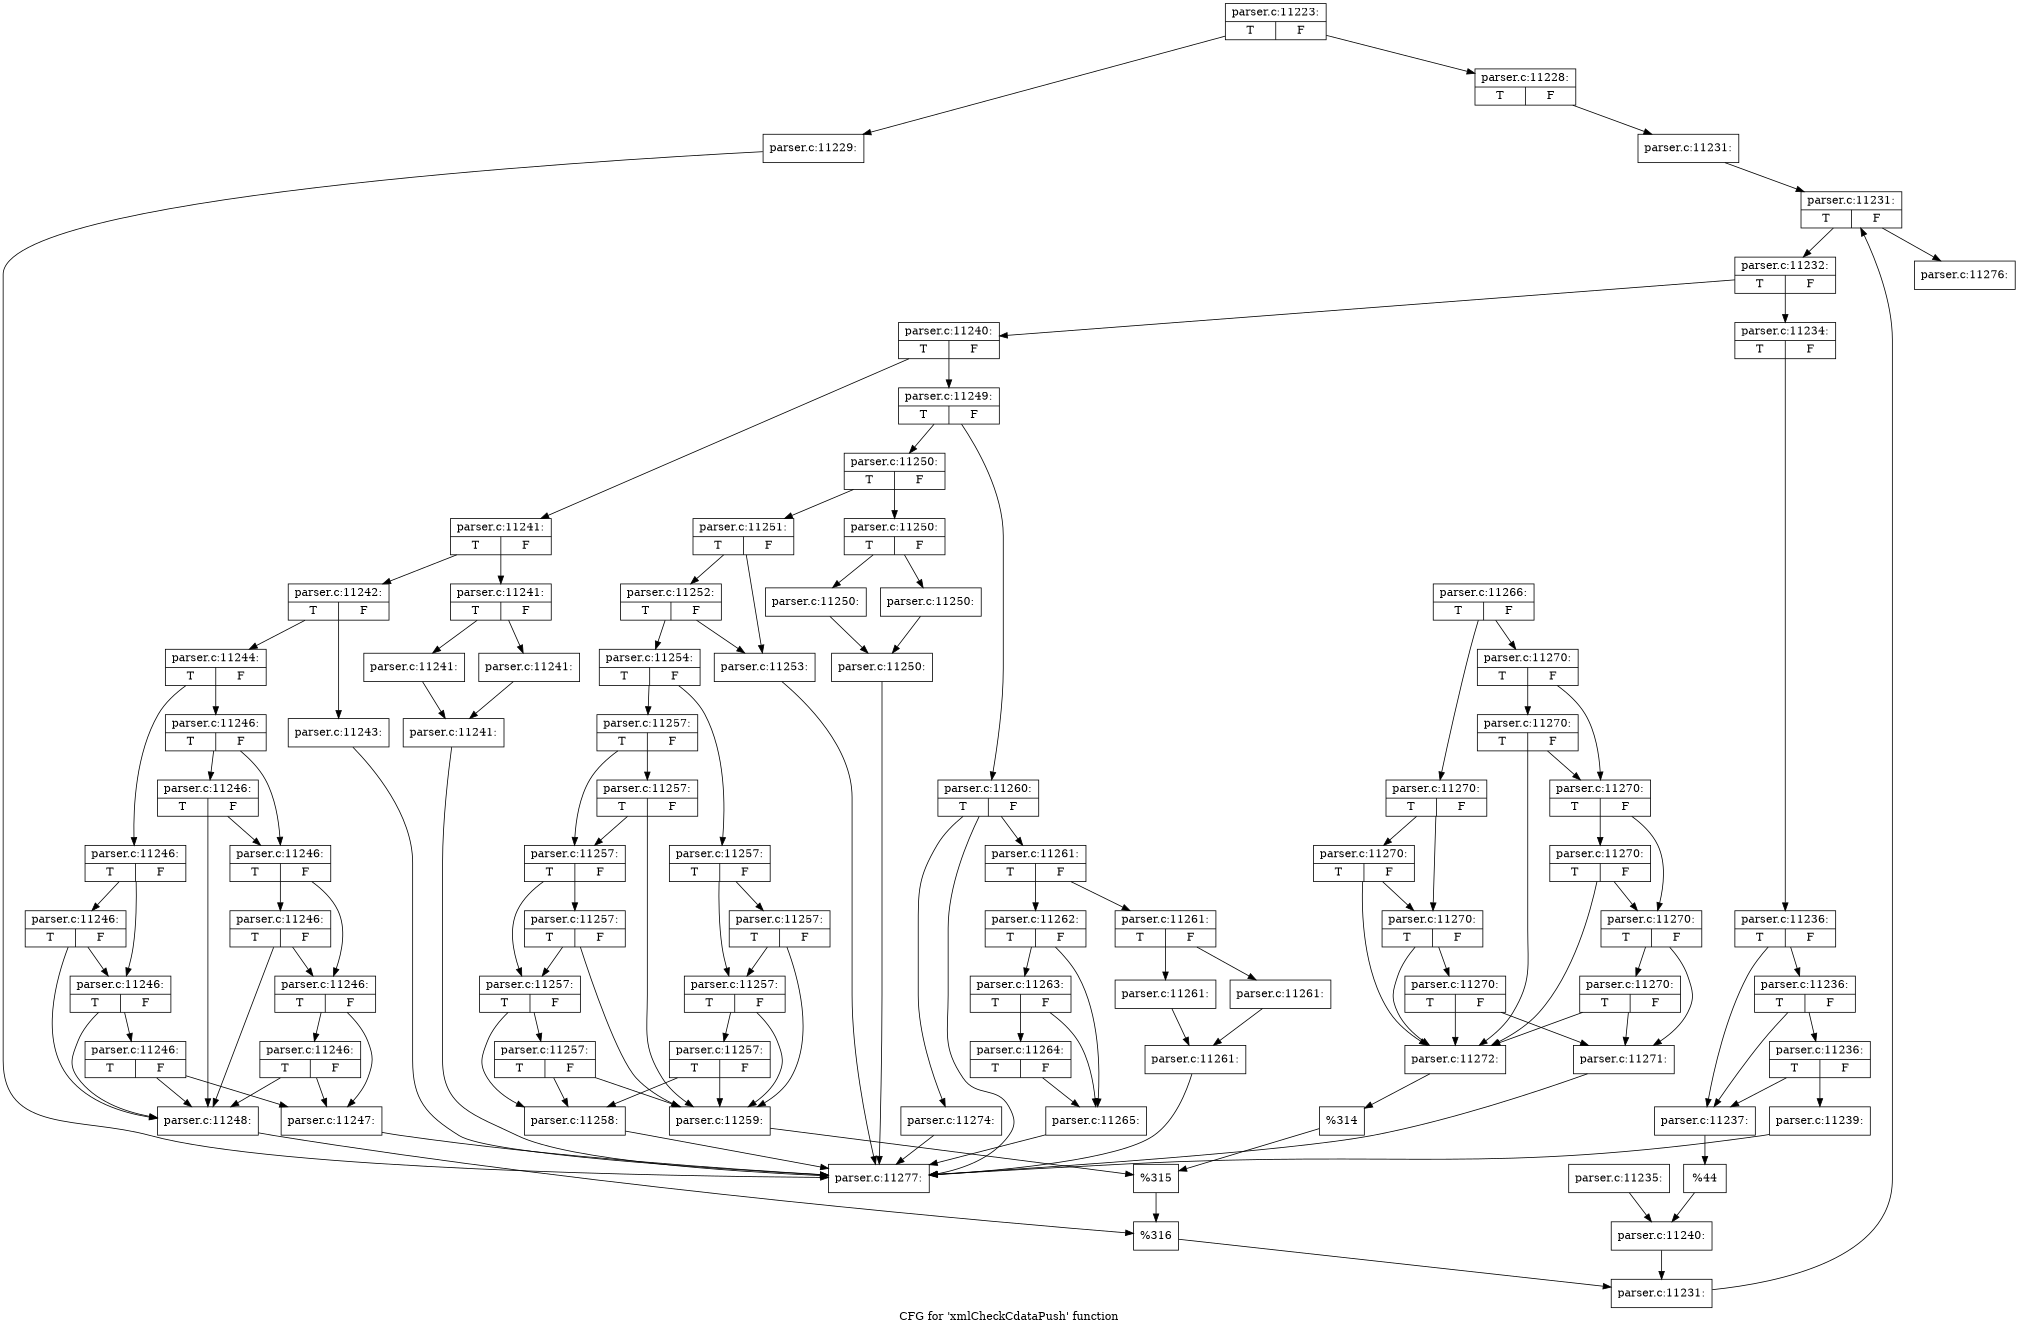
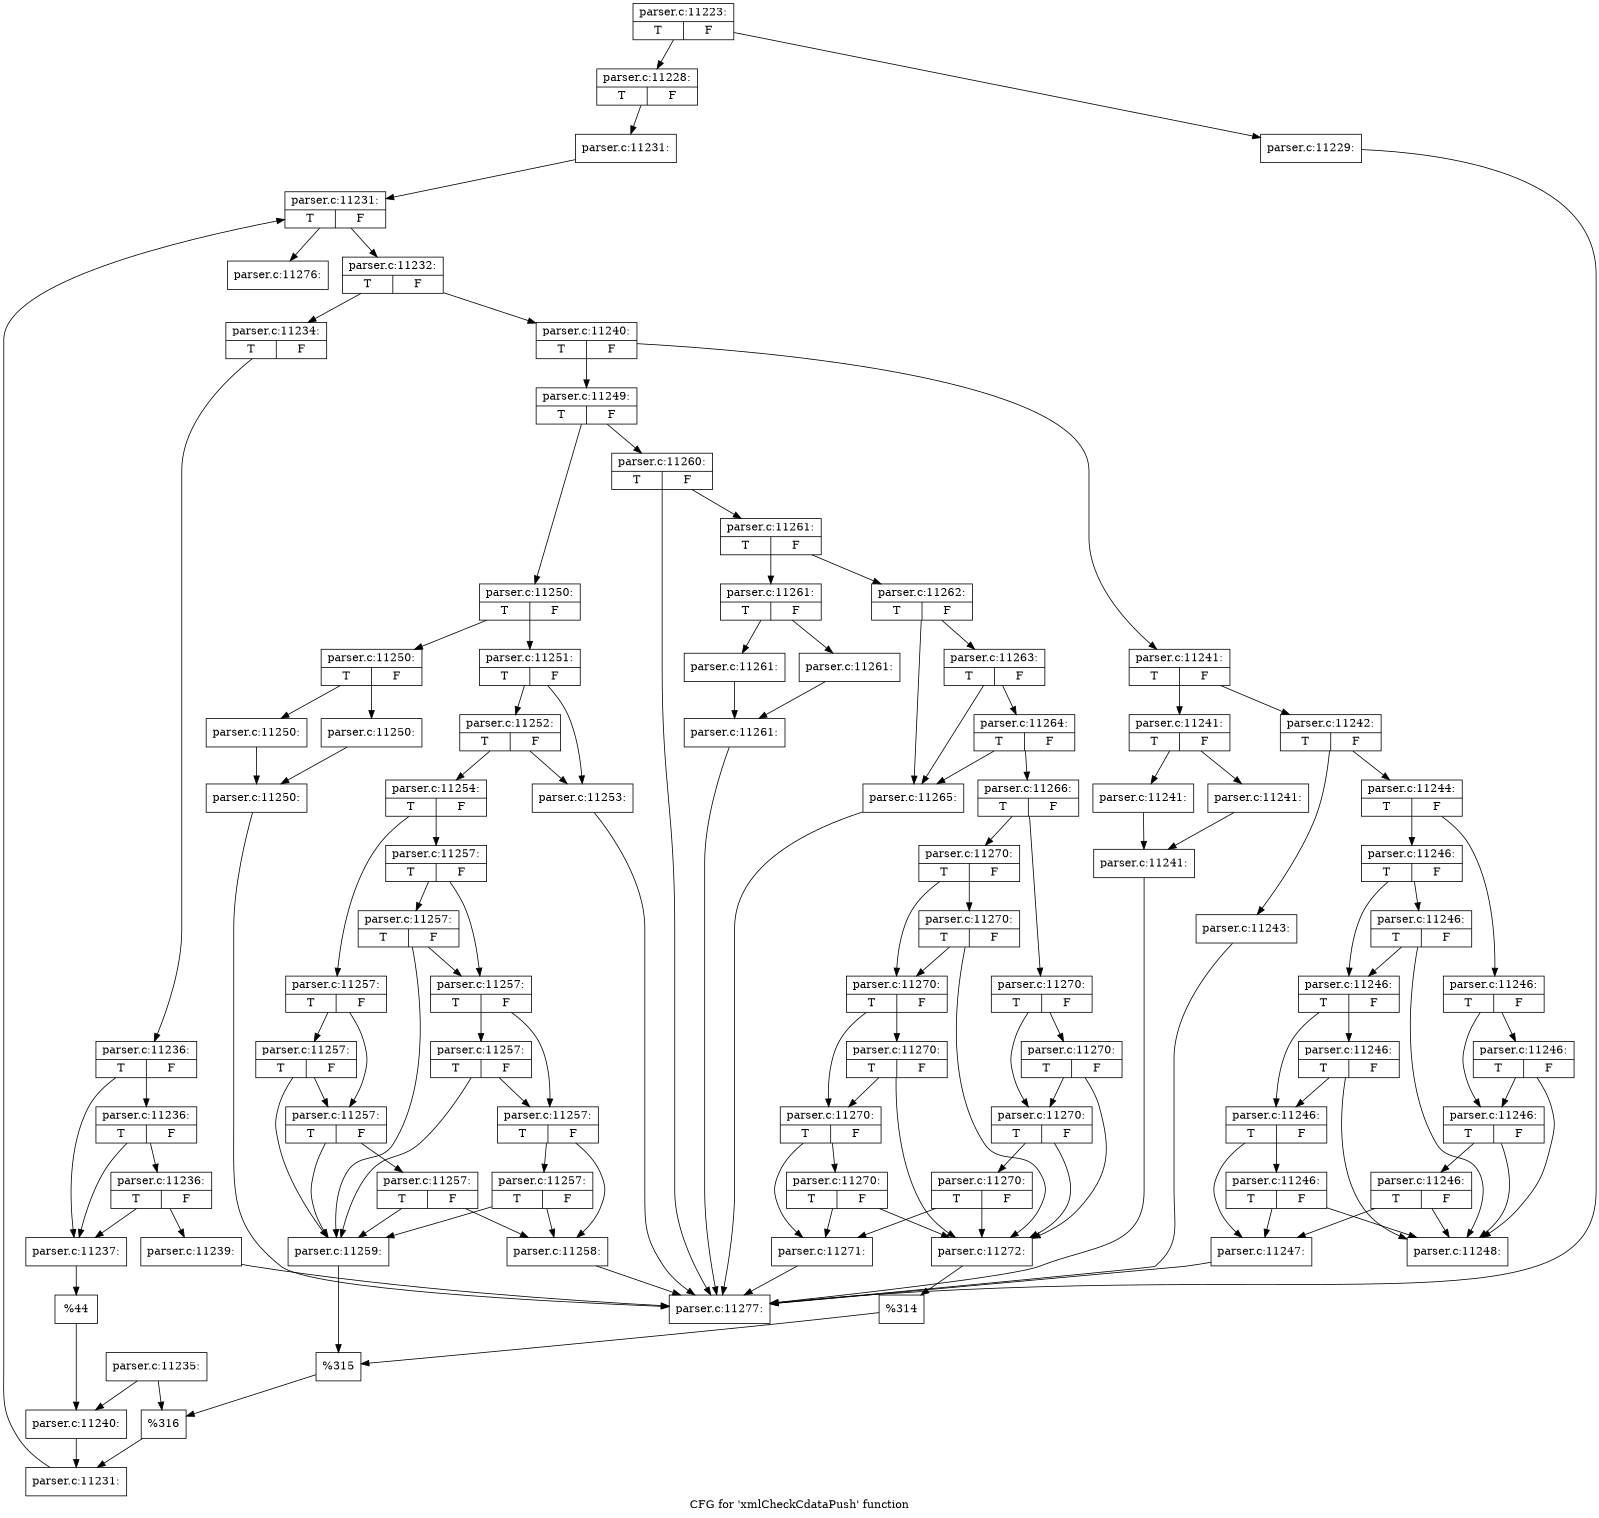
edge "parser.c:11264:" -> "parser.c:11266:": added
node "parser.c:11274:": removed
edge "parser.c:11248:" -> "%316": now "parser.c:11235:" -> "%316"
